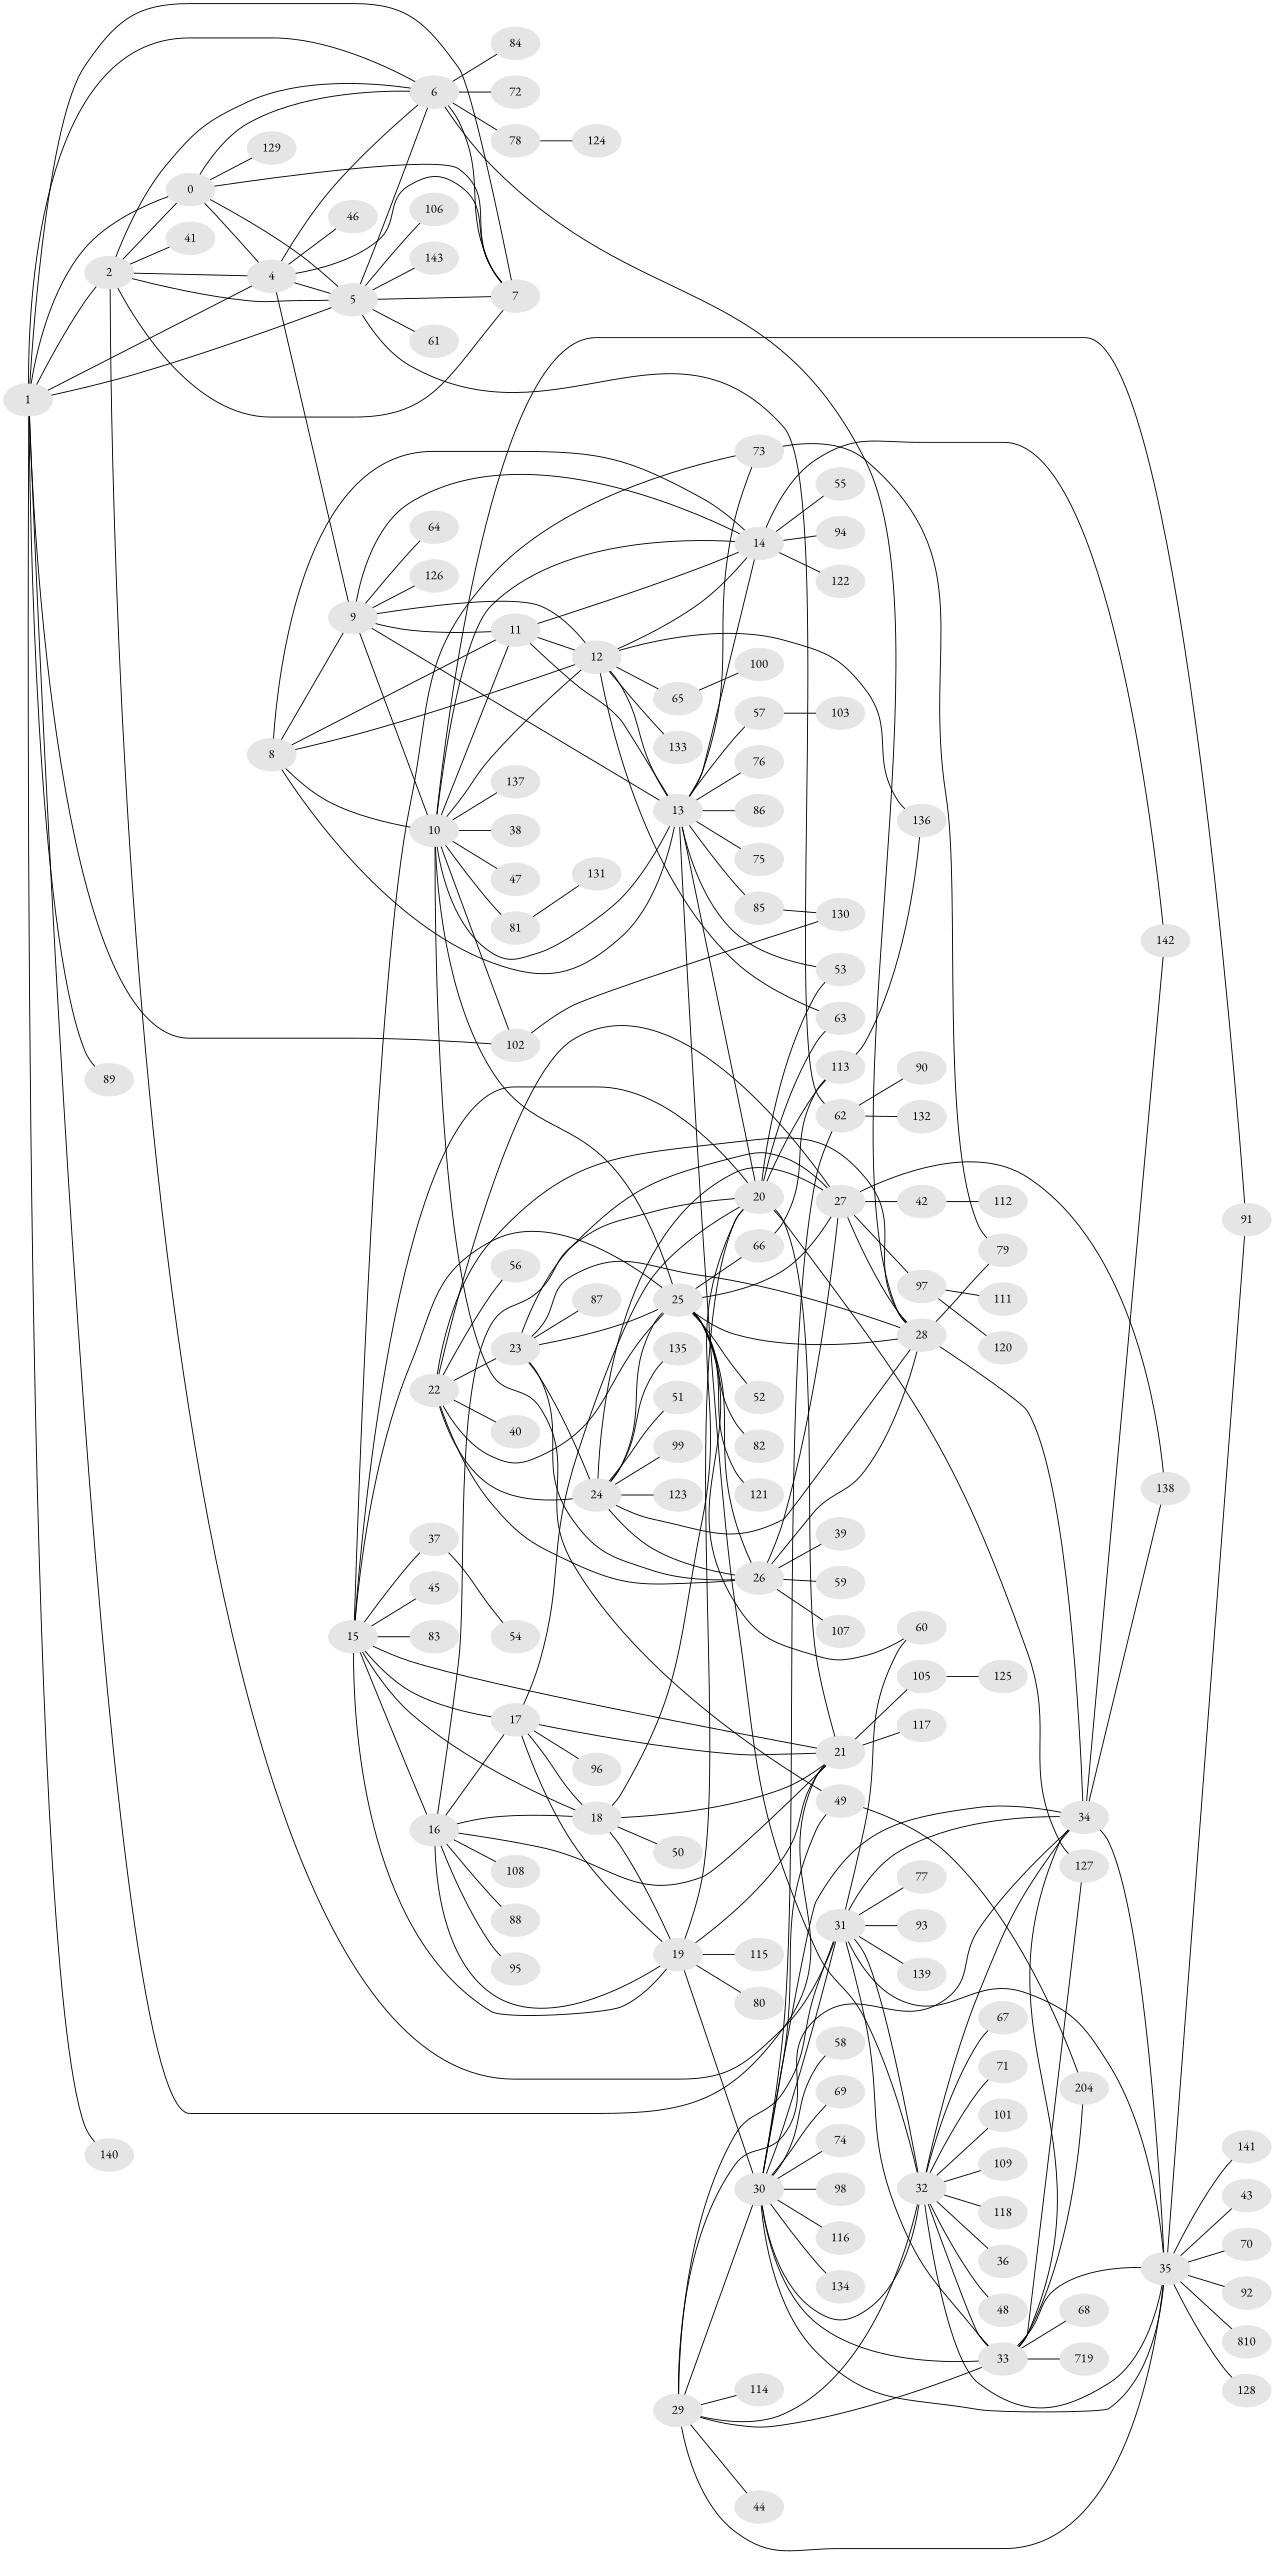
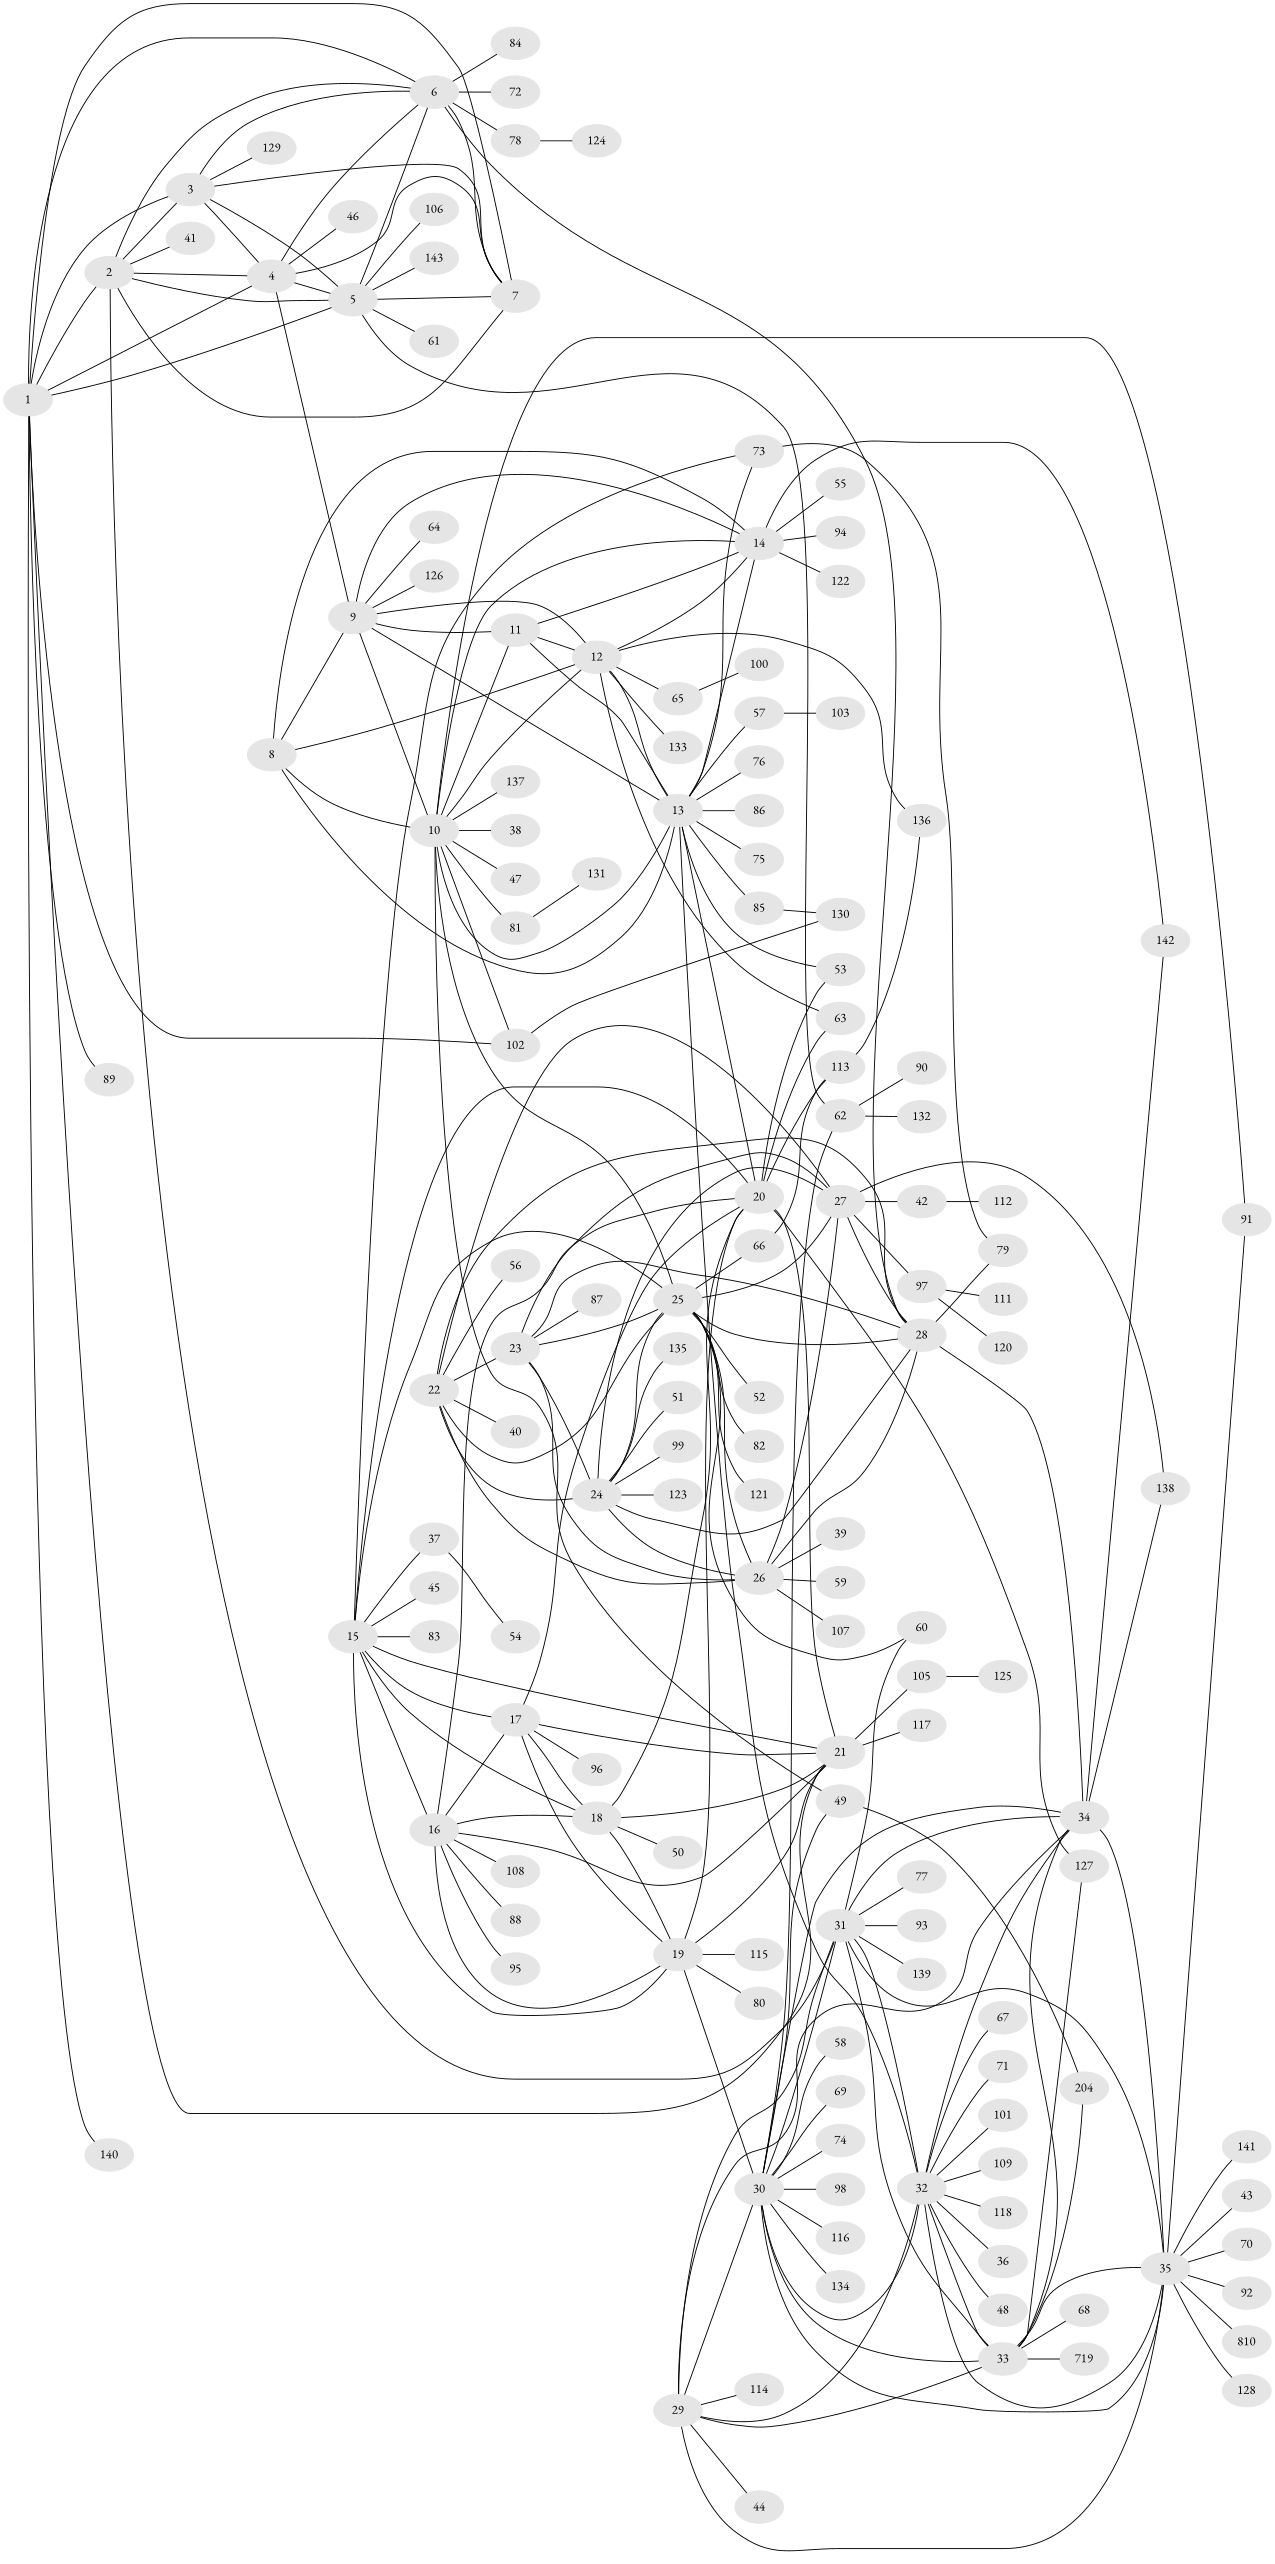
node "0": label "0" -> "3"
edge "11" -- "8": removed
